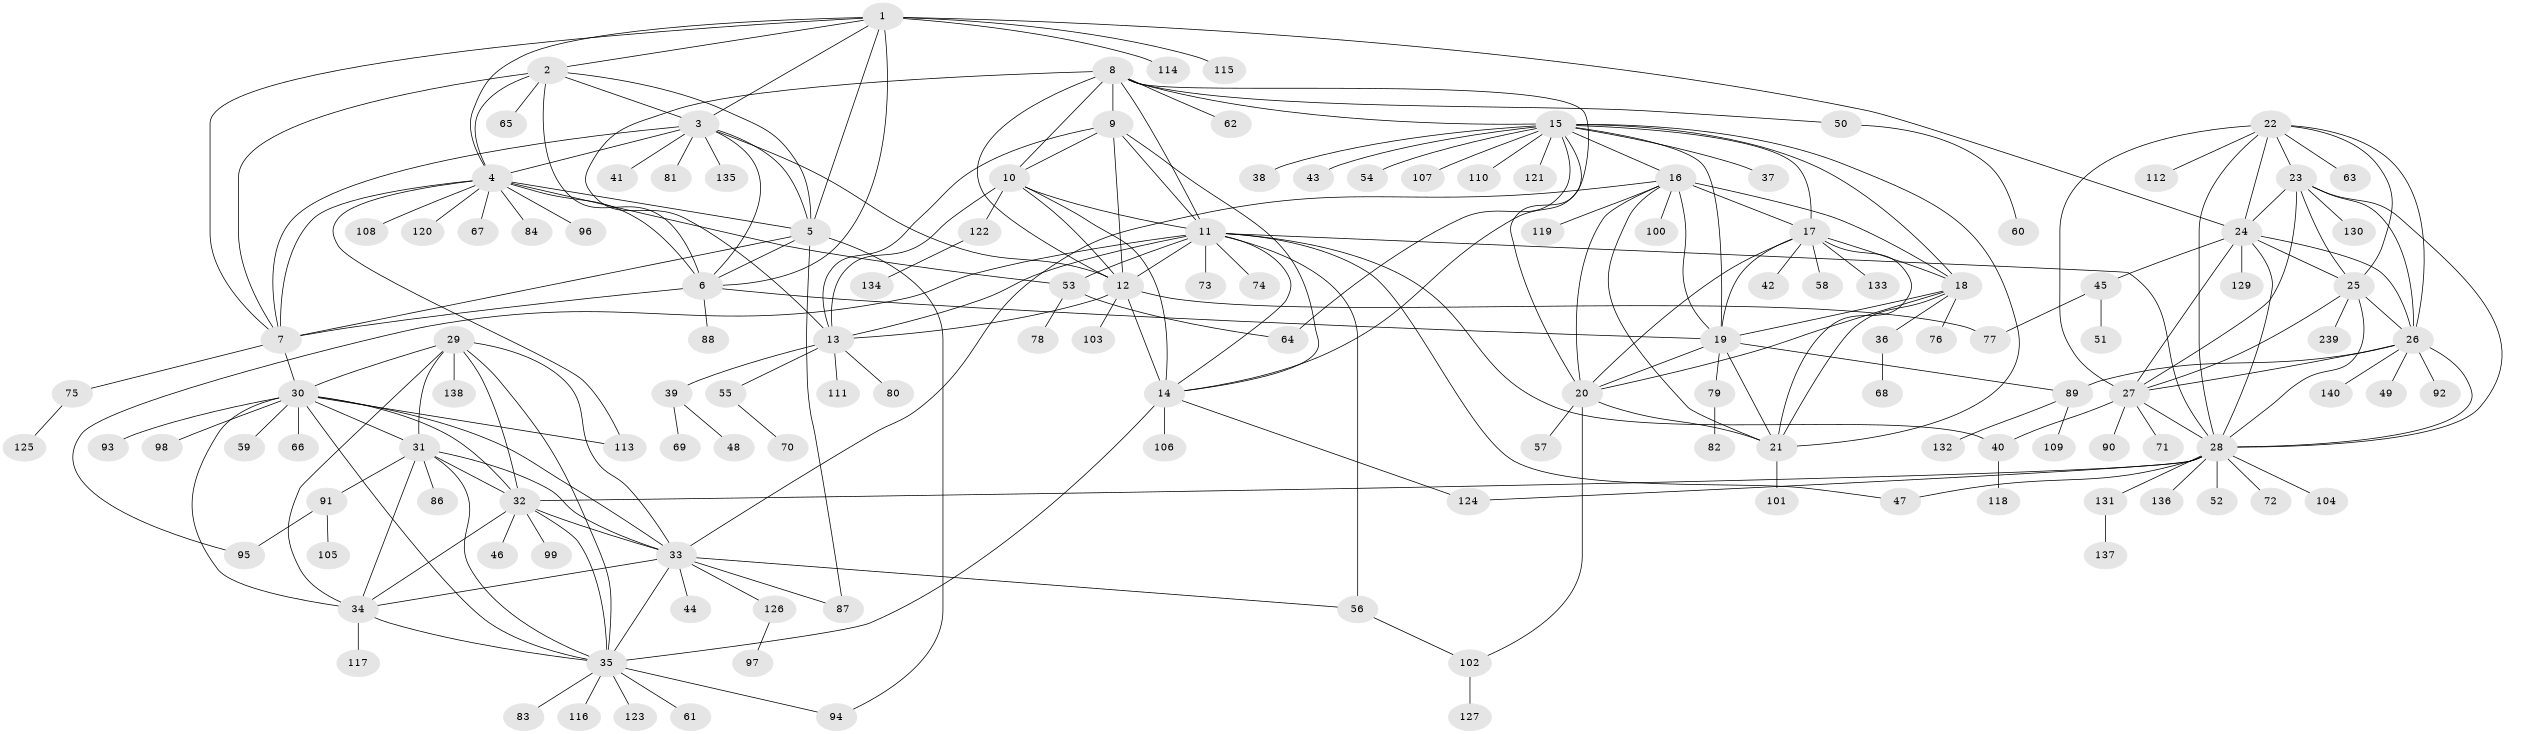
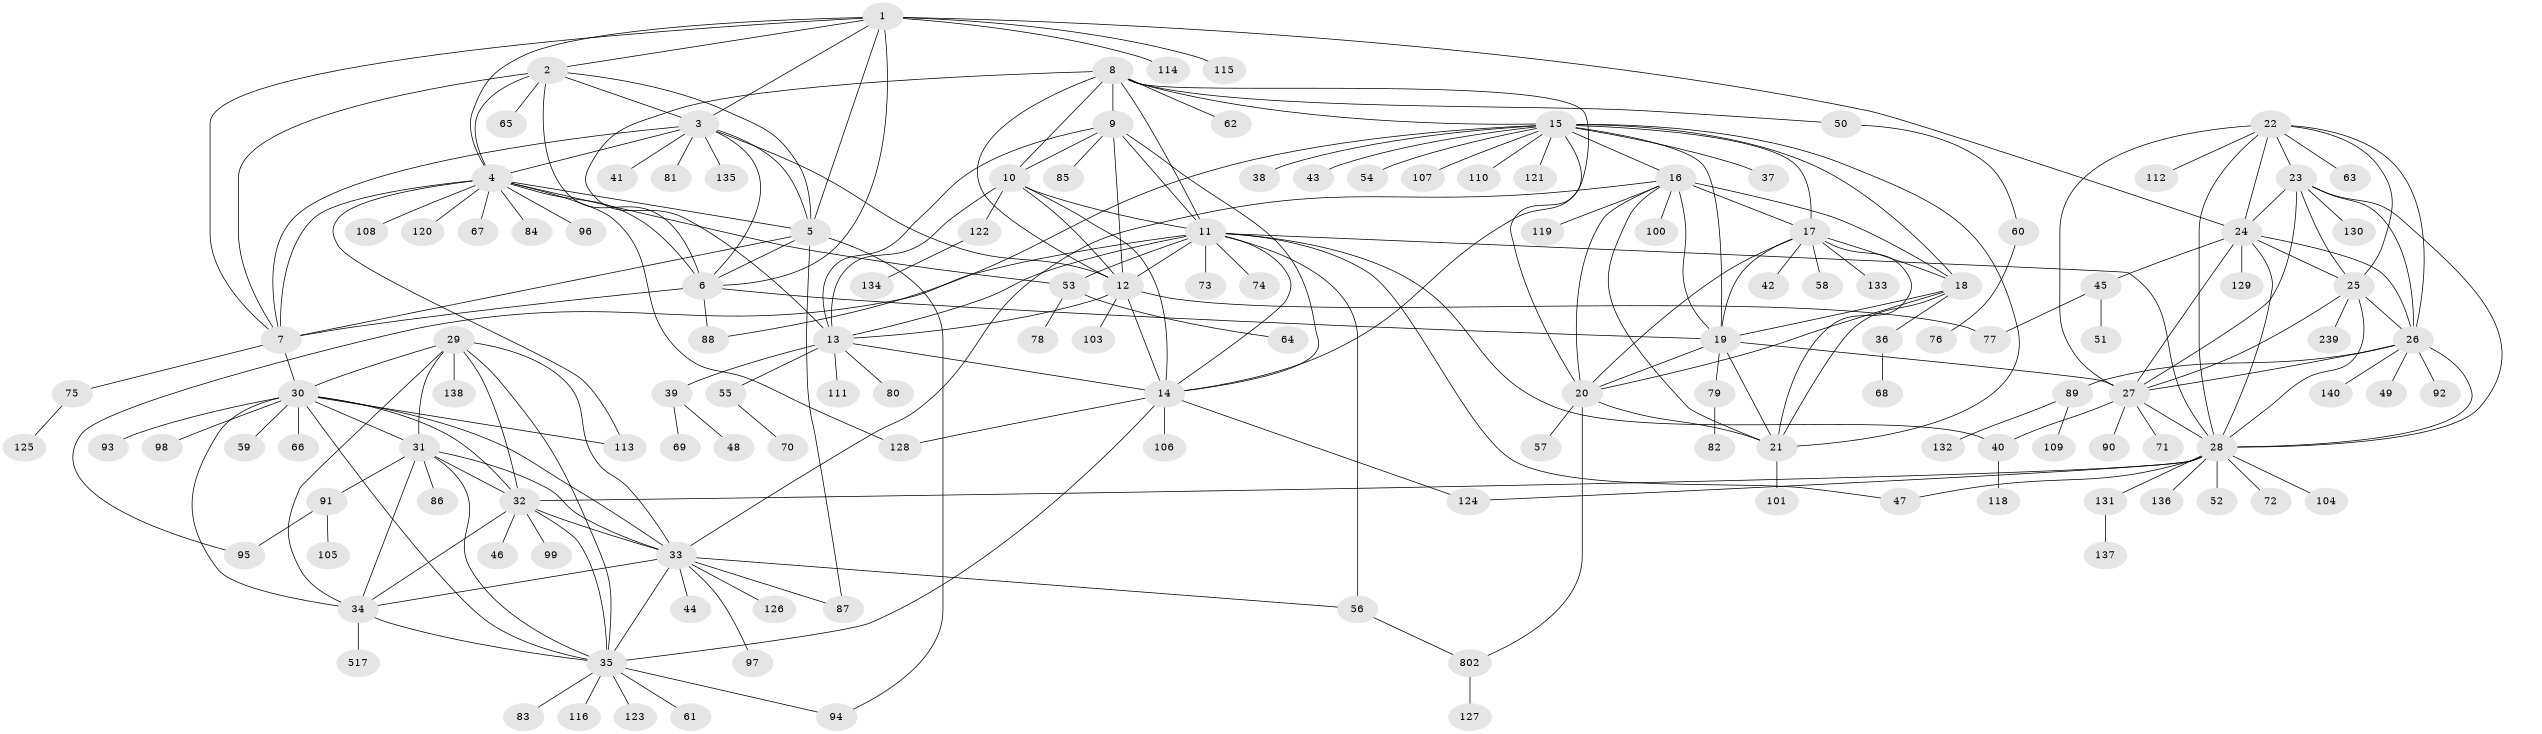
node "85": added
edge "15" -- "64": now "15" -- "88"
edge "18" -- "76": now "60" -- "76"
edge "13" -- "14": added
edge "19" -- "89": now "19" -- "27"
node "128": added
edge "126" -- "97": now "33" -- "97"
node "117": label "117" -> "517"
node "102": label "102" -> "802"
